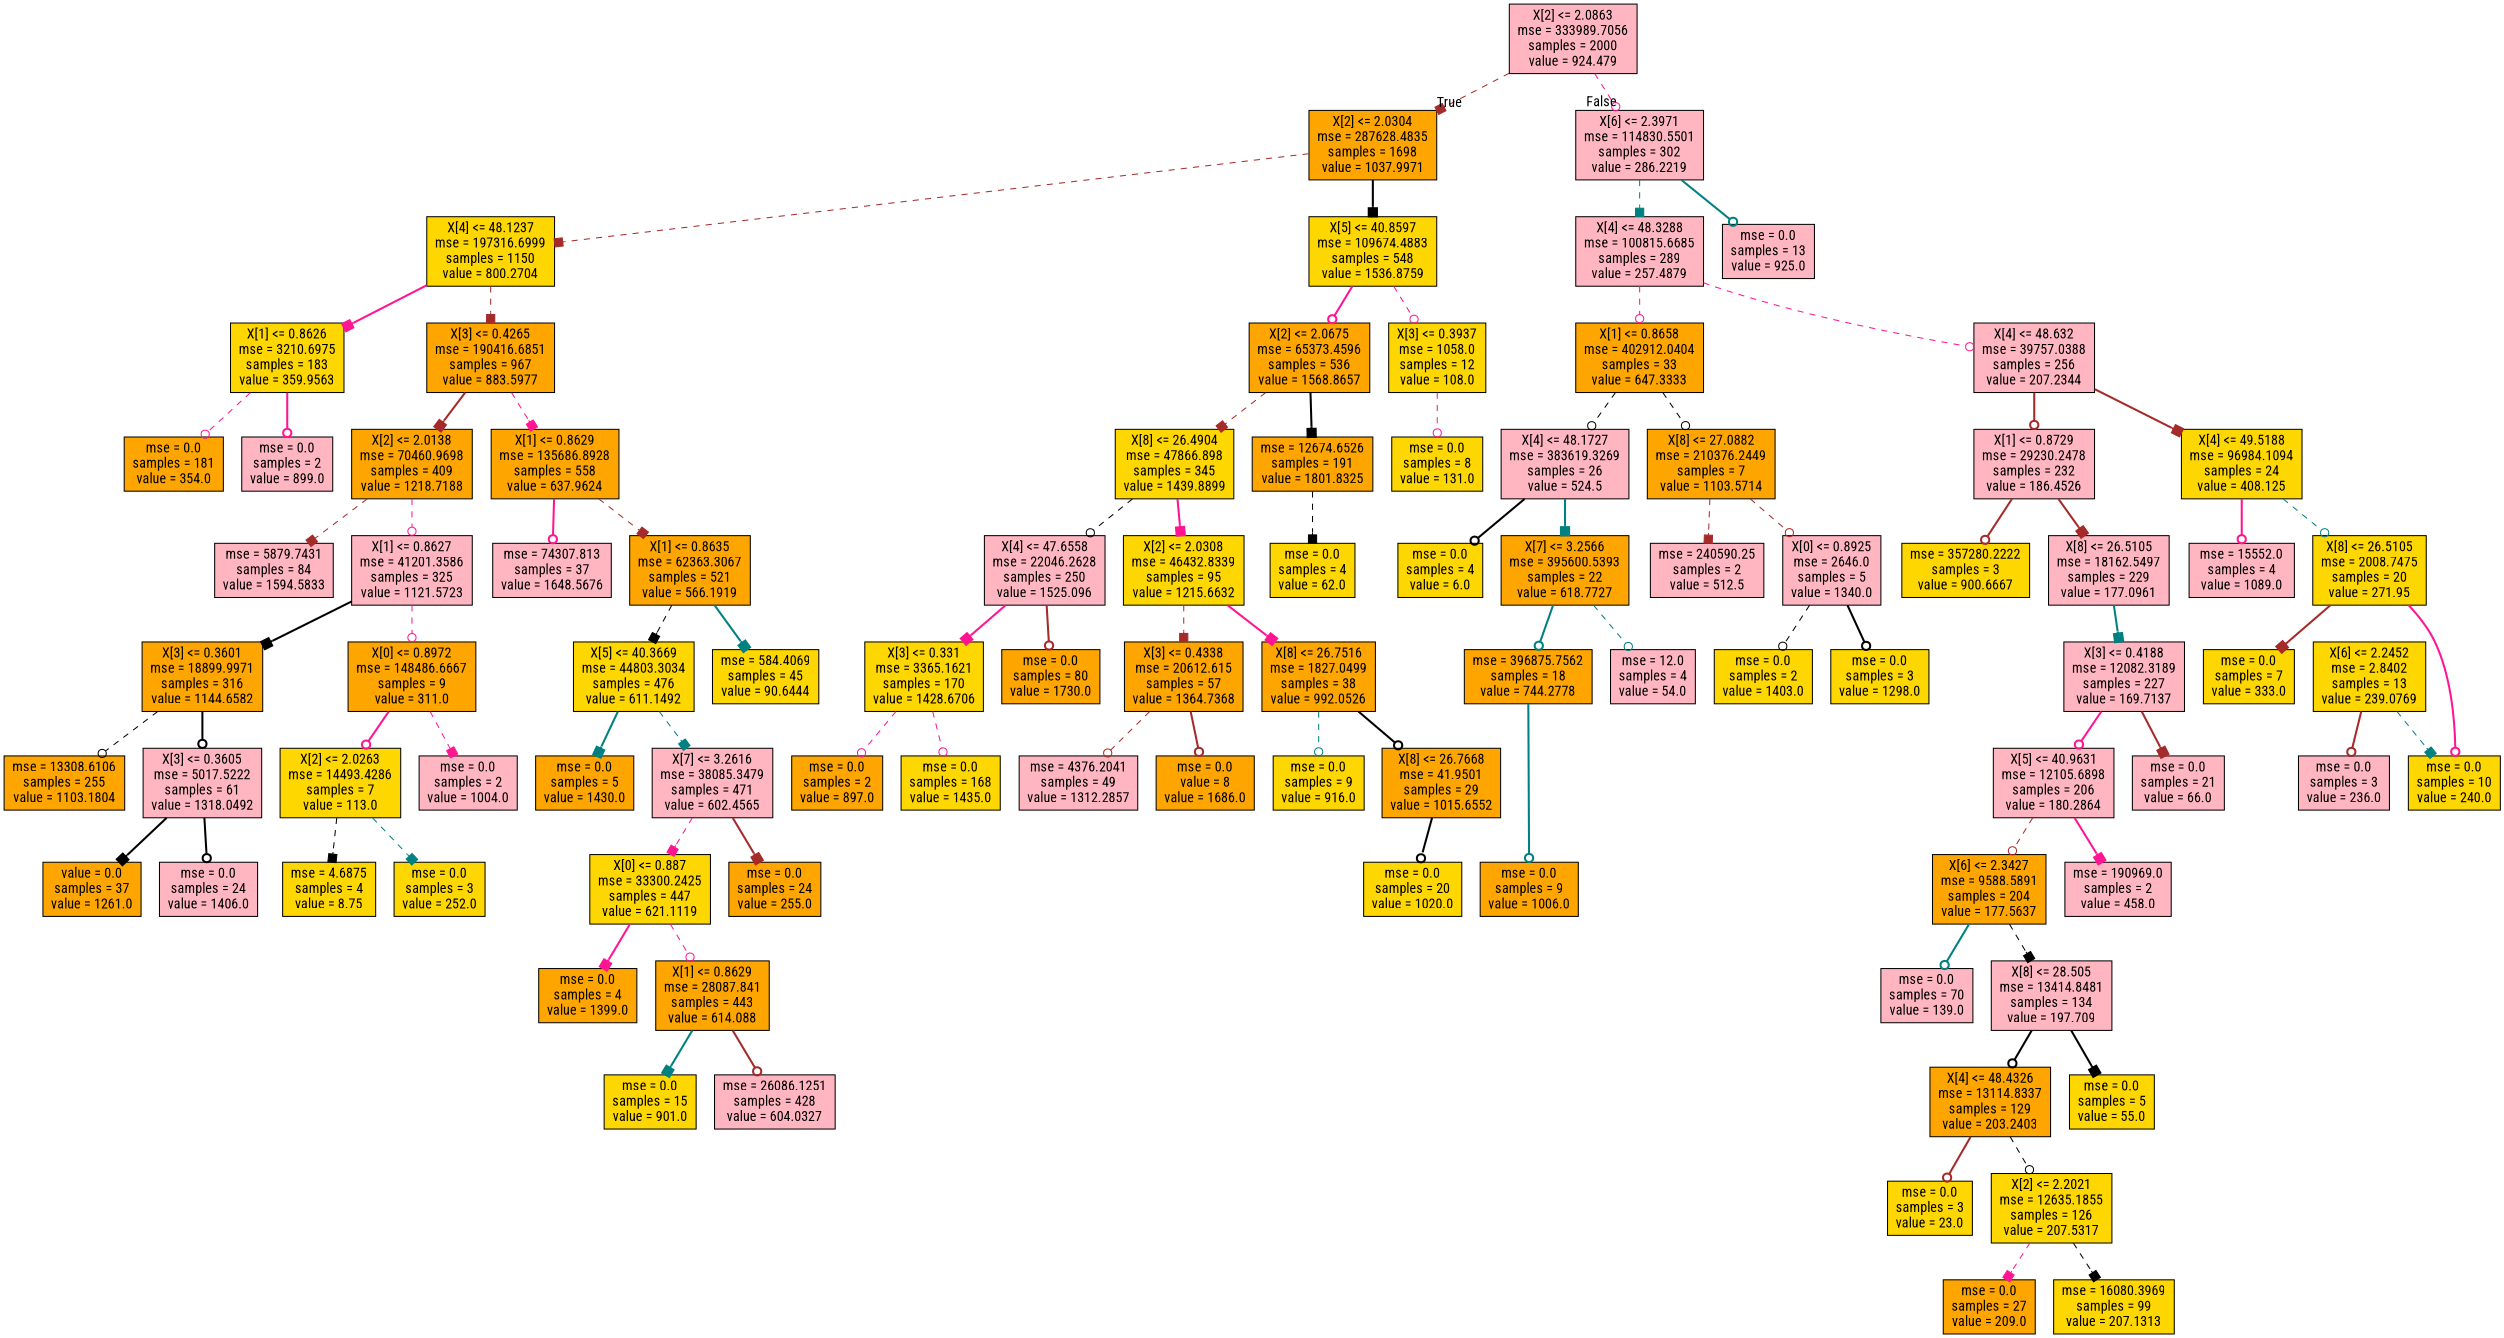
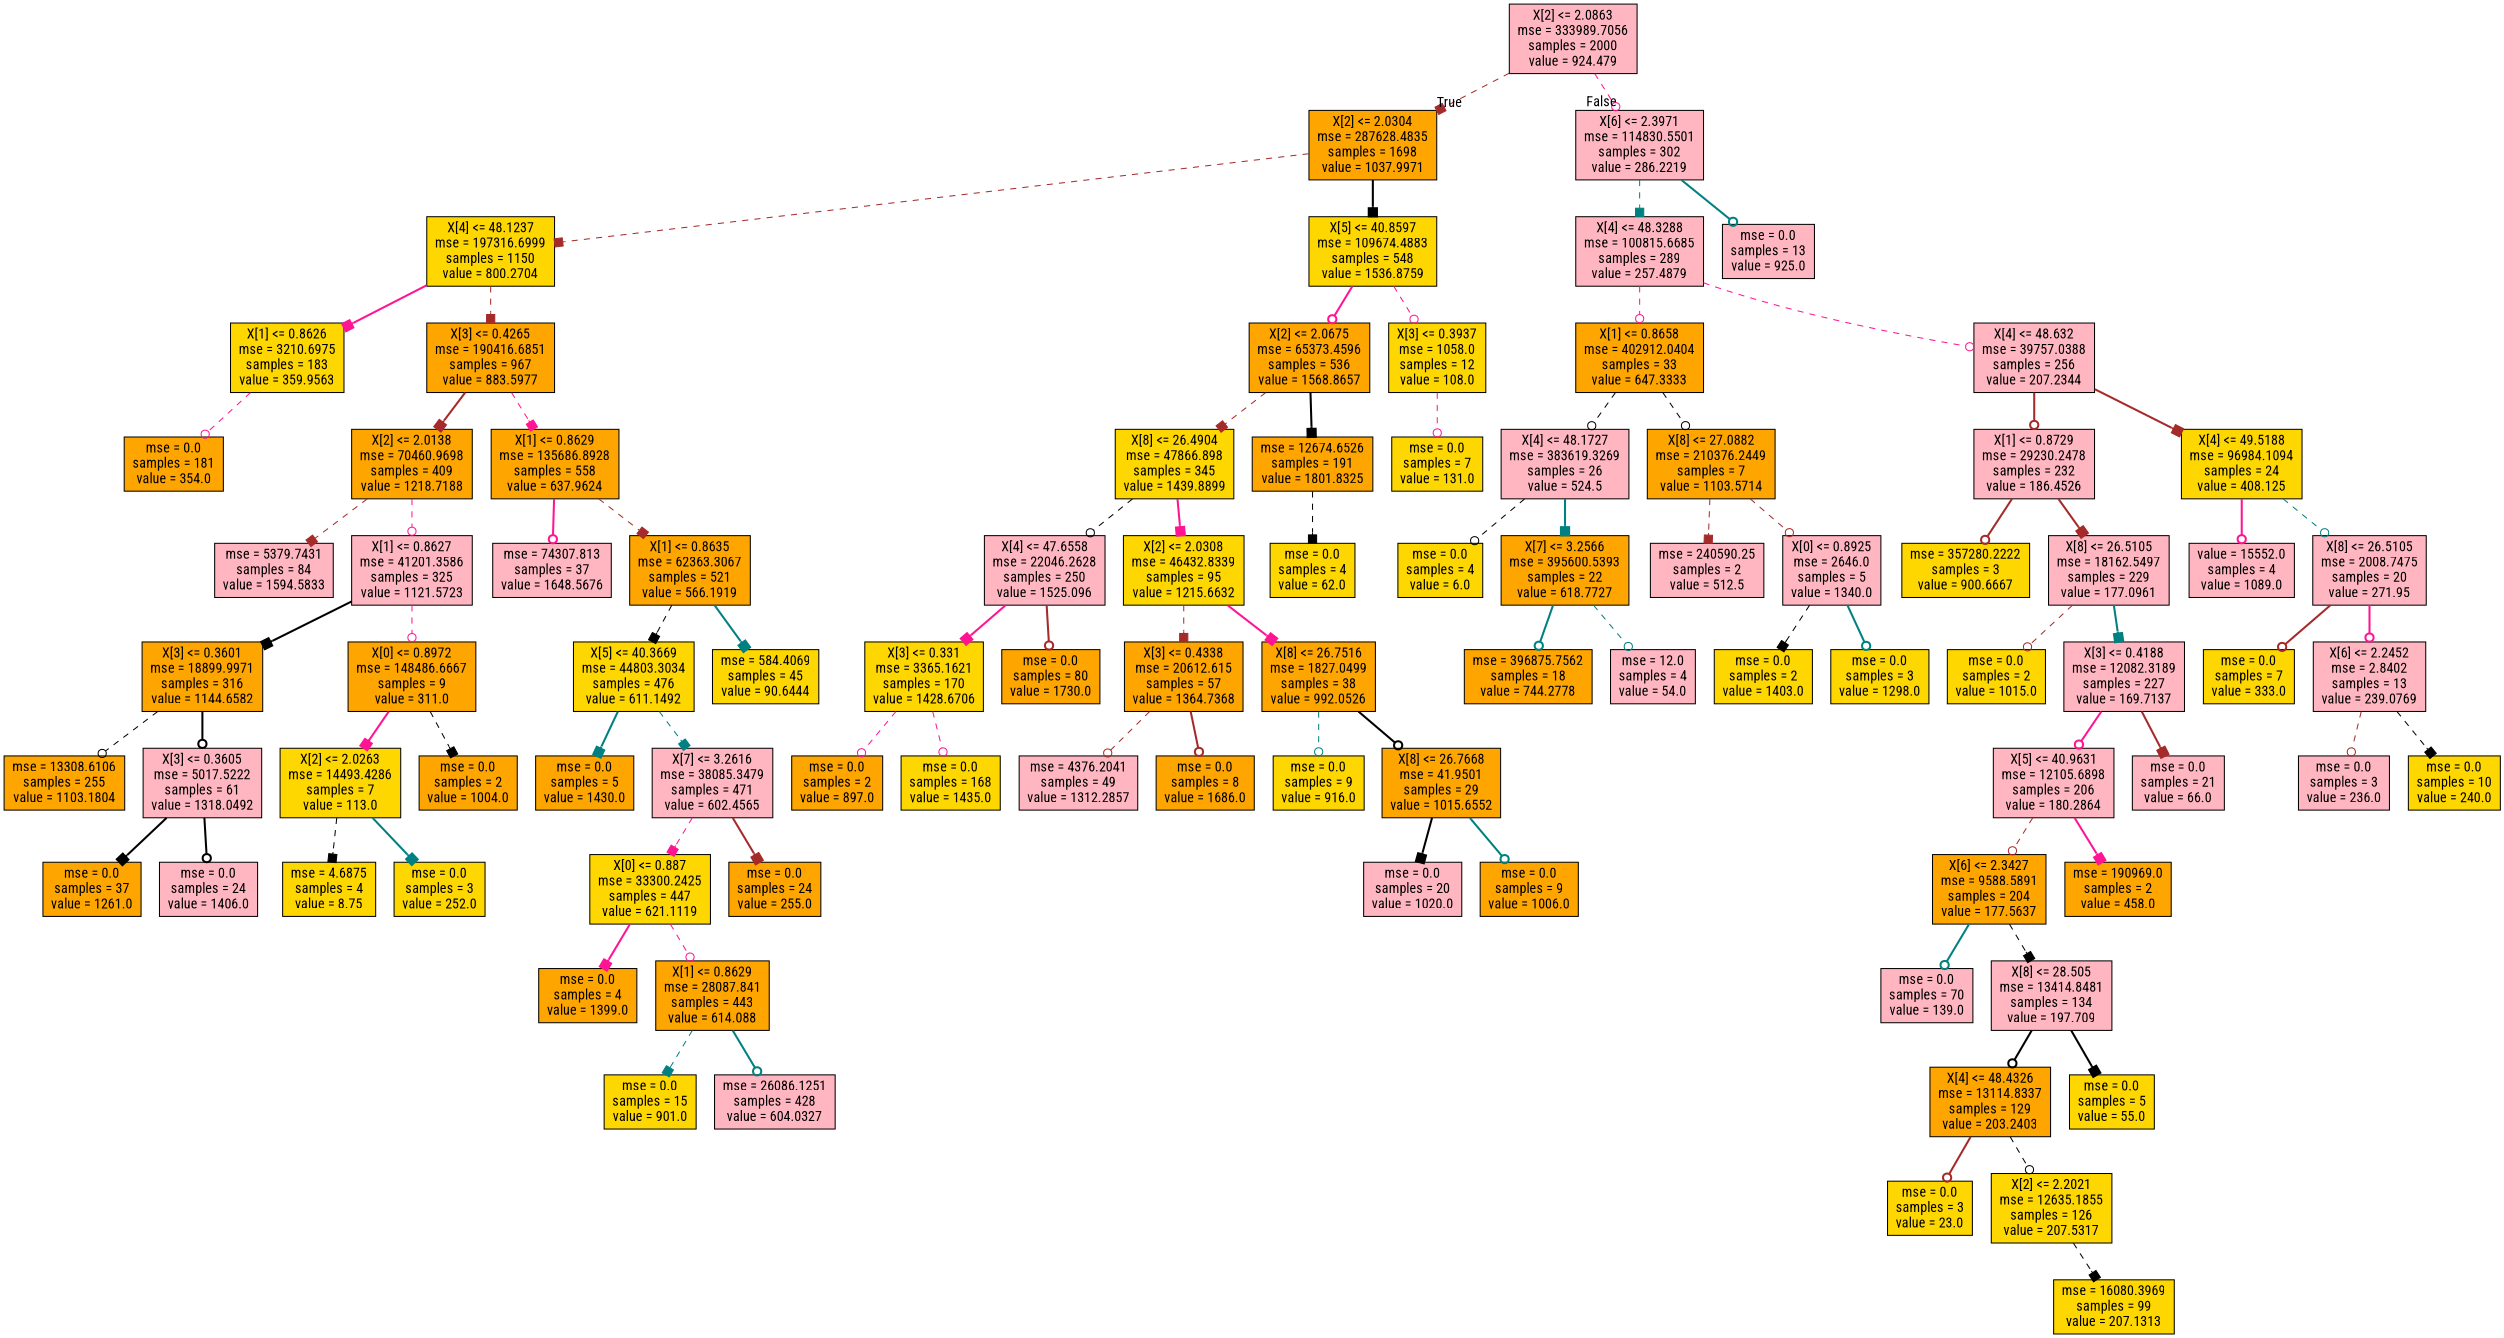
node "mse = 0.0 samples = 2 value = 899.0": removed
node "mse = 0.0 samples = 8 value = 131.0": label "mse = 0.0 samples = 8 value = 131.0" -> "mse = 0.0 samples = 7 value = 131.0"
edge "X[4] <= 48.1727 mse = 383619.3269 samples = 26 value = 524.5" -> "mse = 0.0 samples = 4 value = 6.0": style bold -> dashed
node "mse = 5879.7431 samples = 84 value = 1594.5833": label "mse = 5879.7431 samples = 84 value = 1594.5833" -> "mse = 5379.7431 samples = 84 value = 1594.5833"
node "mse = 15552.0 samples = 4 value = 1089.0": label "mse = 15552.0 samples = 4 value = 1089.0" -> "value = 15552.0 samples = 4 value = 1089.0"
node "X[8] <= 26.5105 mse = 2008.7475 samples = 20 value = 271.95": fillcolor gold -> lightpink
edge "X[0] <= 0.8925 mse = 2646.0 samples = 5 value = 1340.0" -> "mse = 0.0 samples = 2 value = 1403.0": arrowhead odot -> box
edge "X[0] <= 0.8925 mse = 2646.0 samples = 5 value = 1340.0" -> "mse = 0.0 samples = 3 value = 1298.0": color black -> teal
edge "X[8] <= 26.5105 mse = 2008.7475 samples = 20 value = 271.95" -> "mse = 0.0 samples = 7 value = 333.0": arrowhead box -> odot
edge "X[8] <= 26.5105 mse = 2008.7475 samples = 20 value = 271.95" -> "mse = 0.0 samples = 10 value = 240.0": now "X[8] <= 26.5105 mse = 2008.7475 samples = 20 value = 271.95" -> "X[6] <= 2.2452 mse = 2.8402 samples = 13 value = 239.0769"
node "mse = 0.0 samples = 2 value = 1015.0": added
node "X[6] <= 2.2452 mse = 2.8402 samples = 13 value = 239.0769": fillcolor gold -> lightpink
edge "X[0] <= 0.8972 mse = 148486.6667 samples = 9 value = 311.0" -> "X[2] <= 2.0263 mse = 14493.4286 samples = 7 value = 113.0": arrowhead odot -> box
edge "X[0] <= 0.8972 mse = 148486.6667 samples = 9 value = 311.0" -> "mse = 0.0 samples = 2 value = 1004.0": color deeppink -> black
edge "X[6] <= 2.2452 mse = 2.8402 samples = 13 value = 239.0769" -> "mse = 0.0 samples = 3 value = 236.0": style bold -> dashed
edge "X[6] <= 2.2452 mse = 2.8402 samples = 13 value = 239.0769" -> "mse = 0.0 samples = 10 value = 240.0": color teal -> black
edge "mse = 396875.7562 samples = 18 value = 744.2778" -> "mse = 0.0 samples = 9 value = 1006.0": now "X[8] <= 26.7668 mse = 41.9501 samples = 29 value = 1015.6552" -> "mse = 0.0 samples = 9 value = 1006.0"
node "mse = 0.0 samples = 2 value = 1004.0": fillcolor lightpink -> orange
node "mse = 0.0 value = 8 value = 1686.0": label "mse = 0.0 value = 8 value = 1686.0" -> "mse = 0.0 samples = 8 value = 1686.0"
edge "X[8] <= 26.7668 mse = 41.9501 samples = 29 value = 1015.6552" -> "mse = 0.0 samples = 20 value = 1020.0": arrowhead odot -> box
edge "X[2] <= 2.0263 mse = 14493.4286 samples = 7 value = 113.0" -> "mse = 0.0 samples = 3 value = 252.0": style dashed -> bold
node "value = 0.0 samples = 37 value = 1261.0": label "value = 0.0 samples = 37 value = 1261.0" -> "mse = 0.0 samples = 37 value = 1261.0"
node "mse = 0.0 samples = 20 value = 1020.0": fillcolor gold -> lightpink
node "mse = 190969.0 samples = 2 value = 458.0": fillcolor lightpink -> orange
edge "X[1] <= 0.8629 mse = 28087.841 samples = 443 value = 614.088" -> "mse = 0.0 samples = 15 value = 901.0": style bold -> dashed
edge "X[1] <= 0.8629 mse = 28087.841 samples = 443 value = 614.088" -> "mse = 26086.1251 samples = 428 value = 604.0327": color brown -> teal
node "mse = 0.0 samples = 27 value = 209.0": removed
